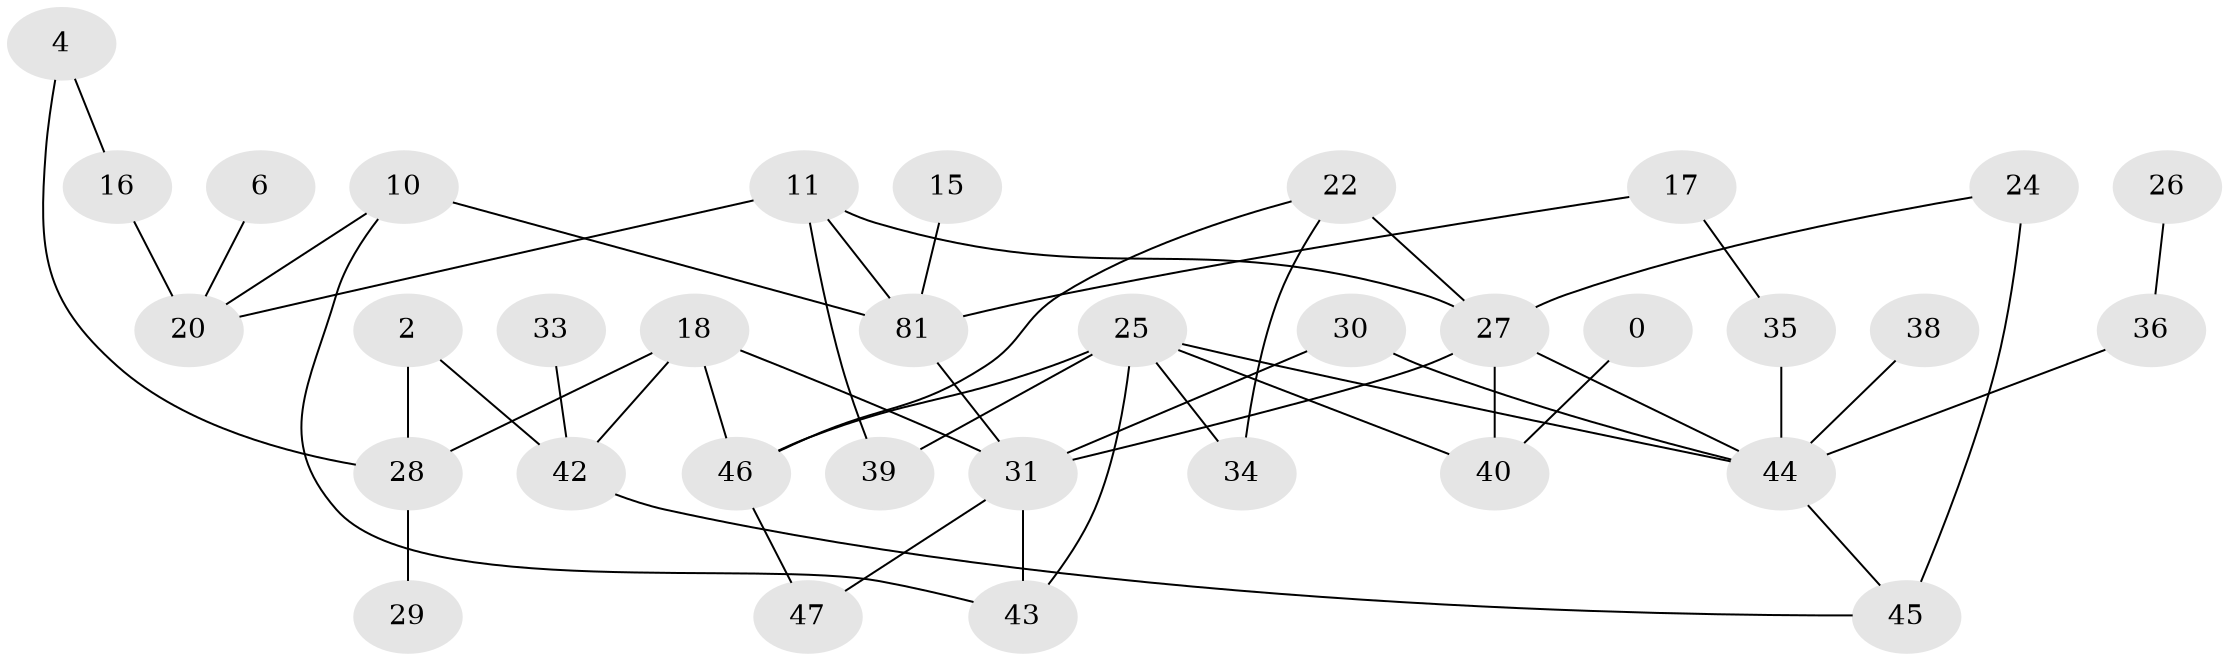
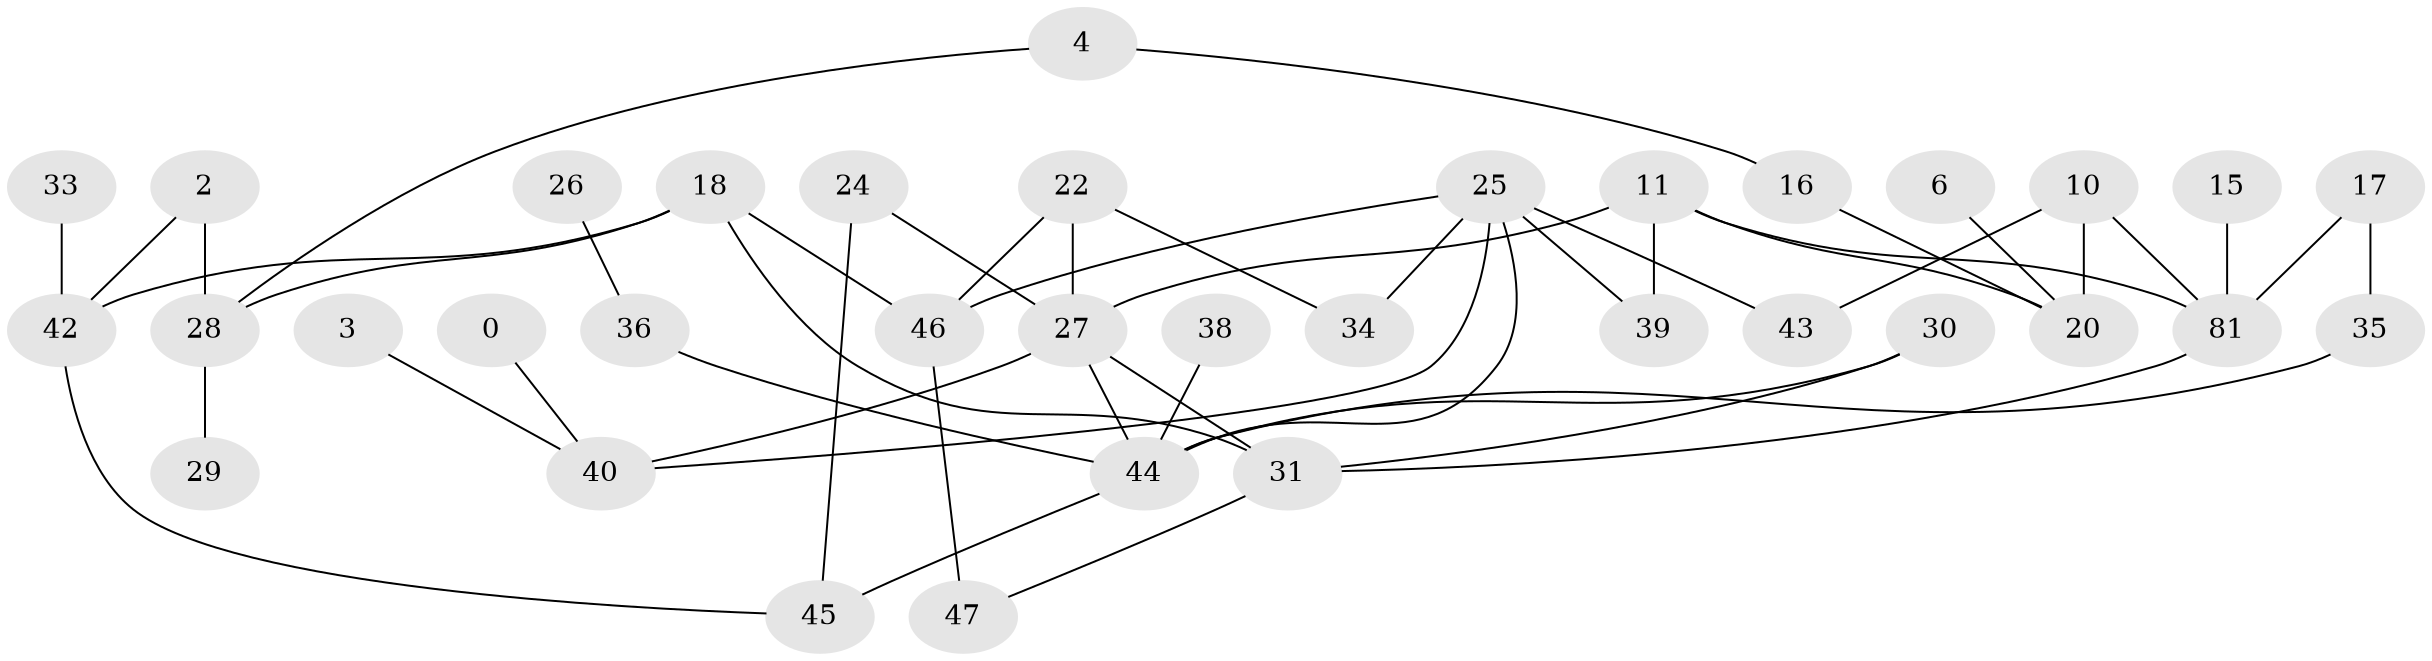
node "3": added
edge "31" -- "43": removed
